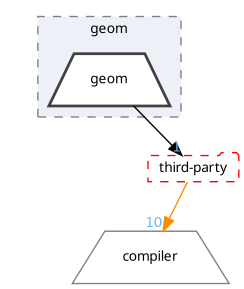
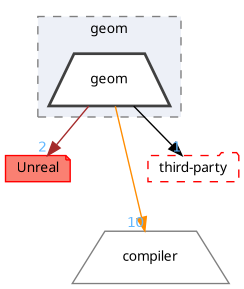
node "Unreal": added
edge "third-party" -> "compiler": now "geom" -> "compiler"
